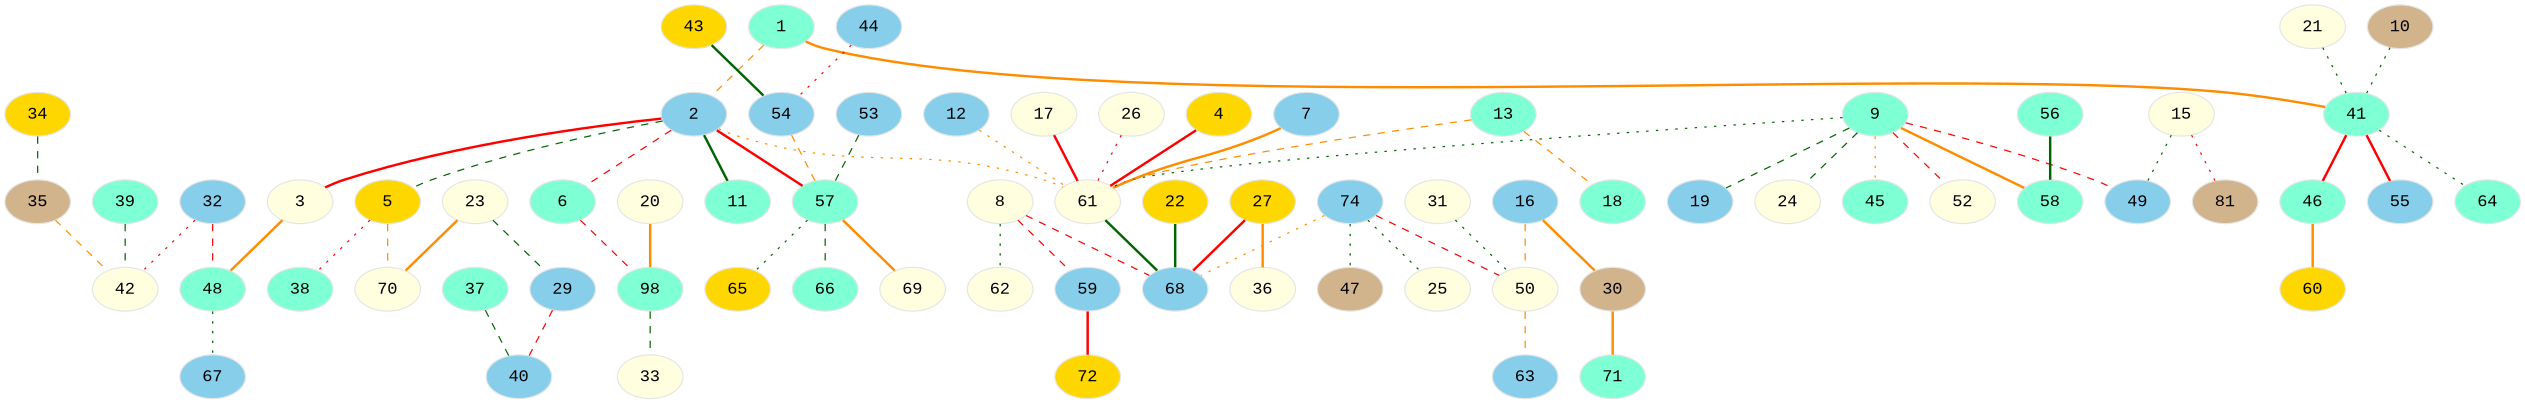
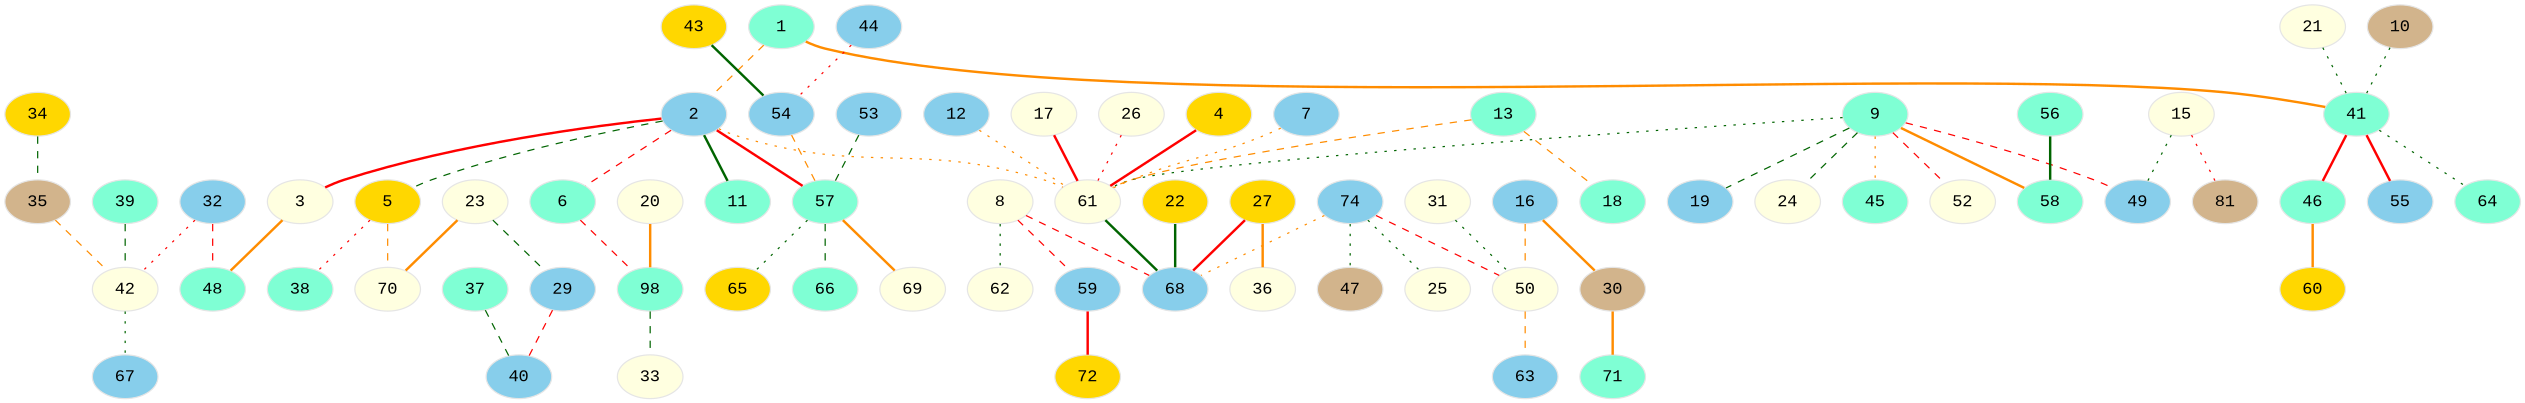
edge "7" -- "61": style bold -> dotted
edge "48" -- "67": now "42" -- "67"
